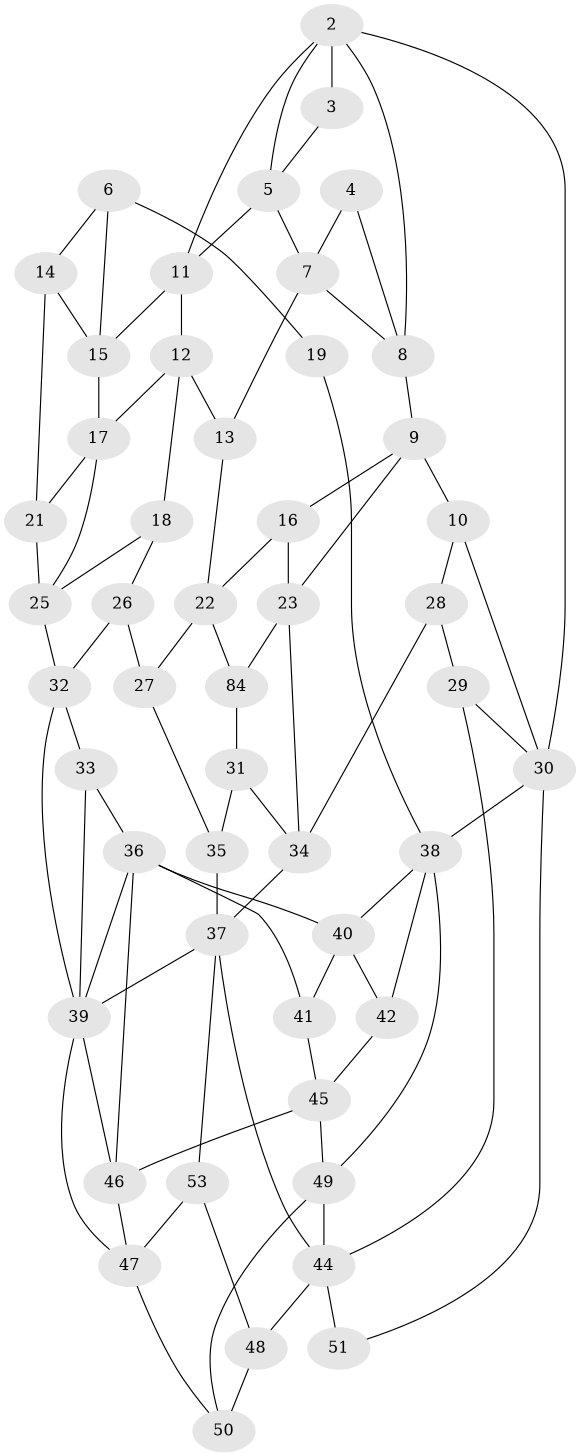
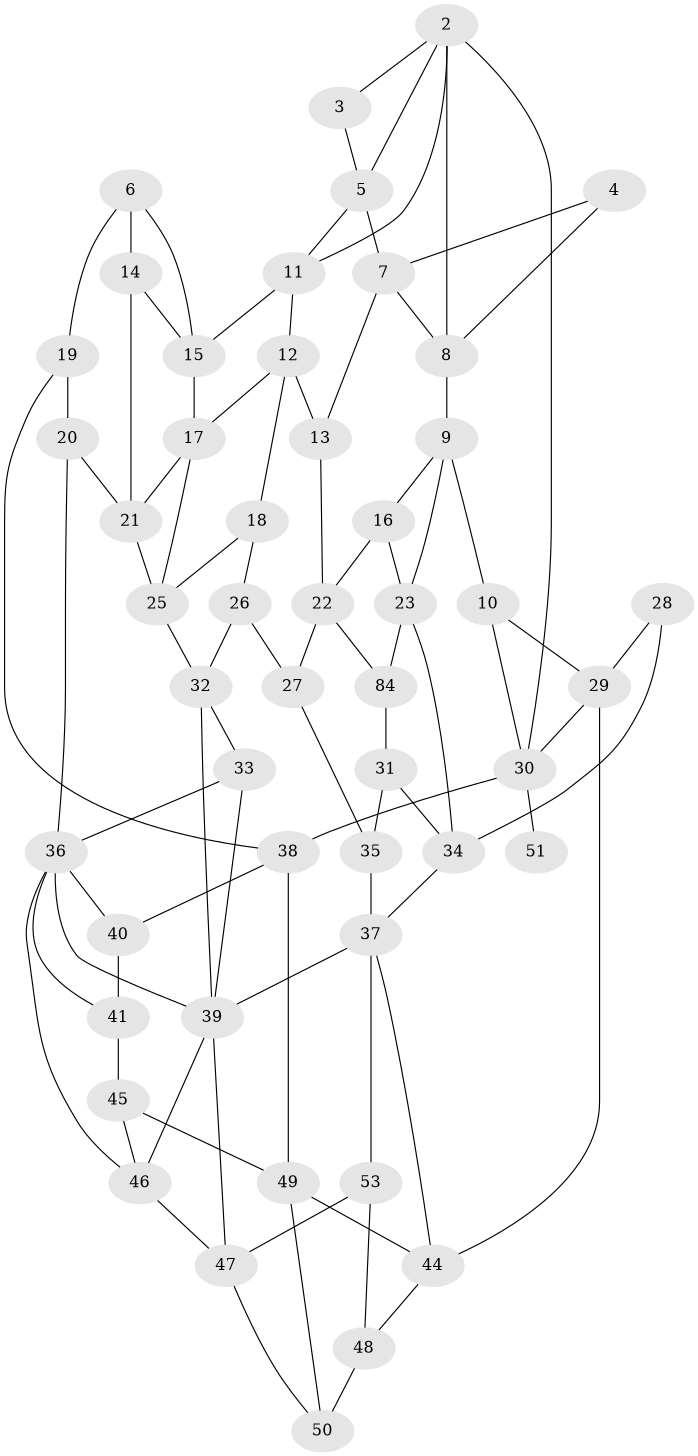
node "20": added
edge "10" -- "28": now "10" -- "29"
node "42": removed
edge "44" -- "51": removed
